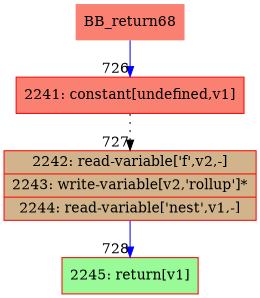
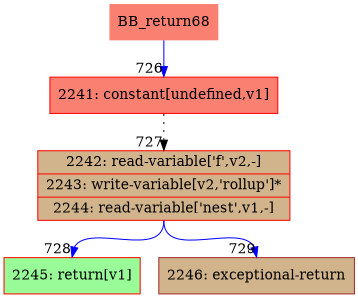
node "2246: exceptional-return": added
